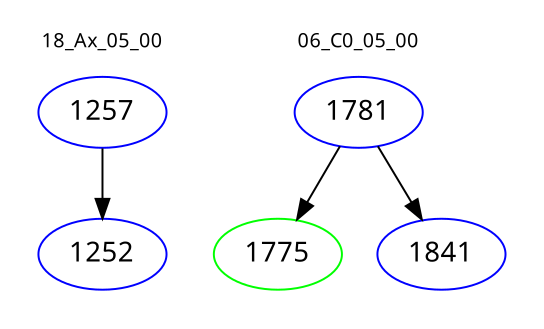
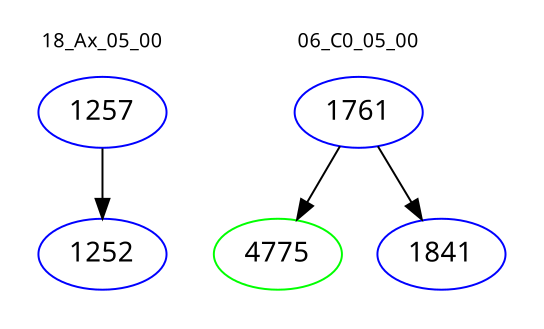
node "1781": label "1781" -> "1761"
node "1775": label "1775" -> "4775"
